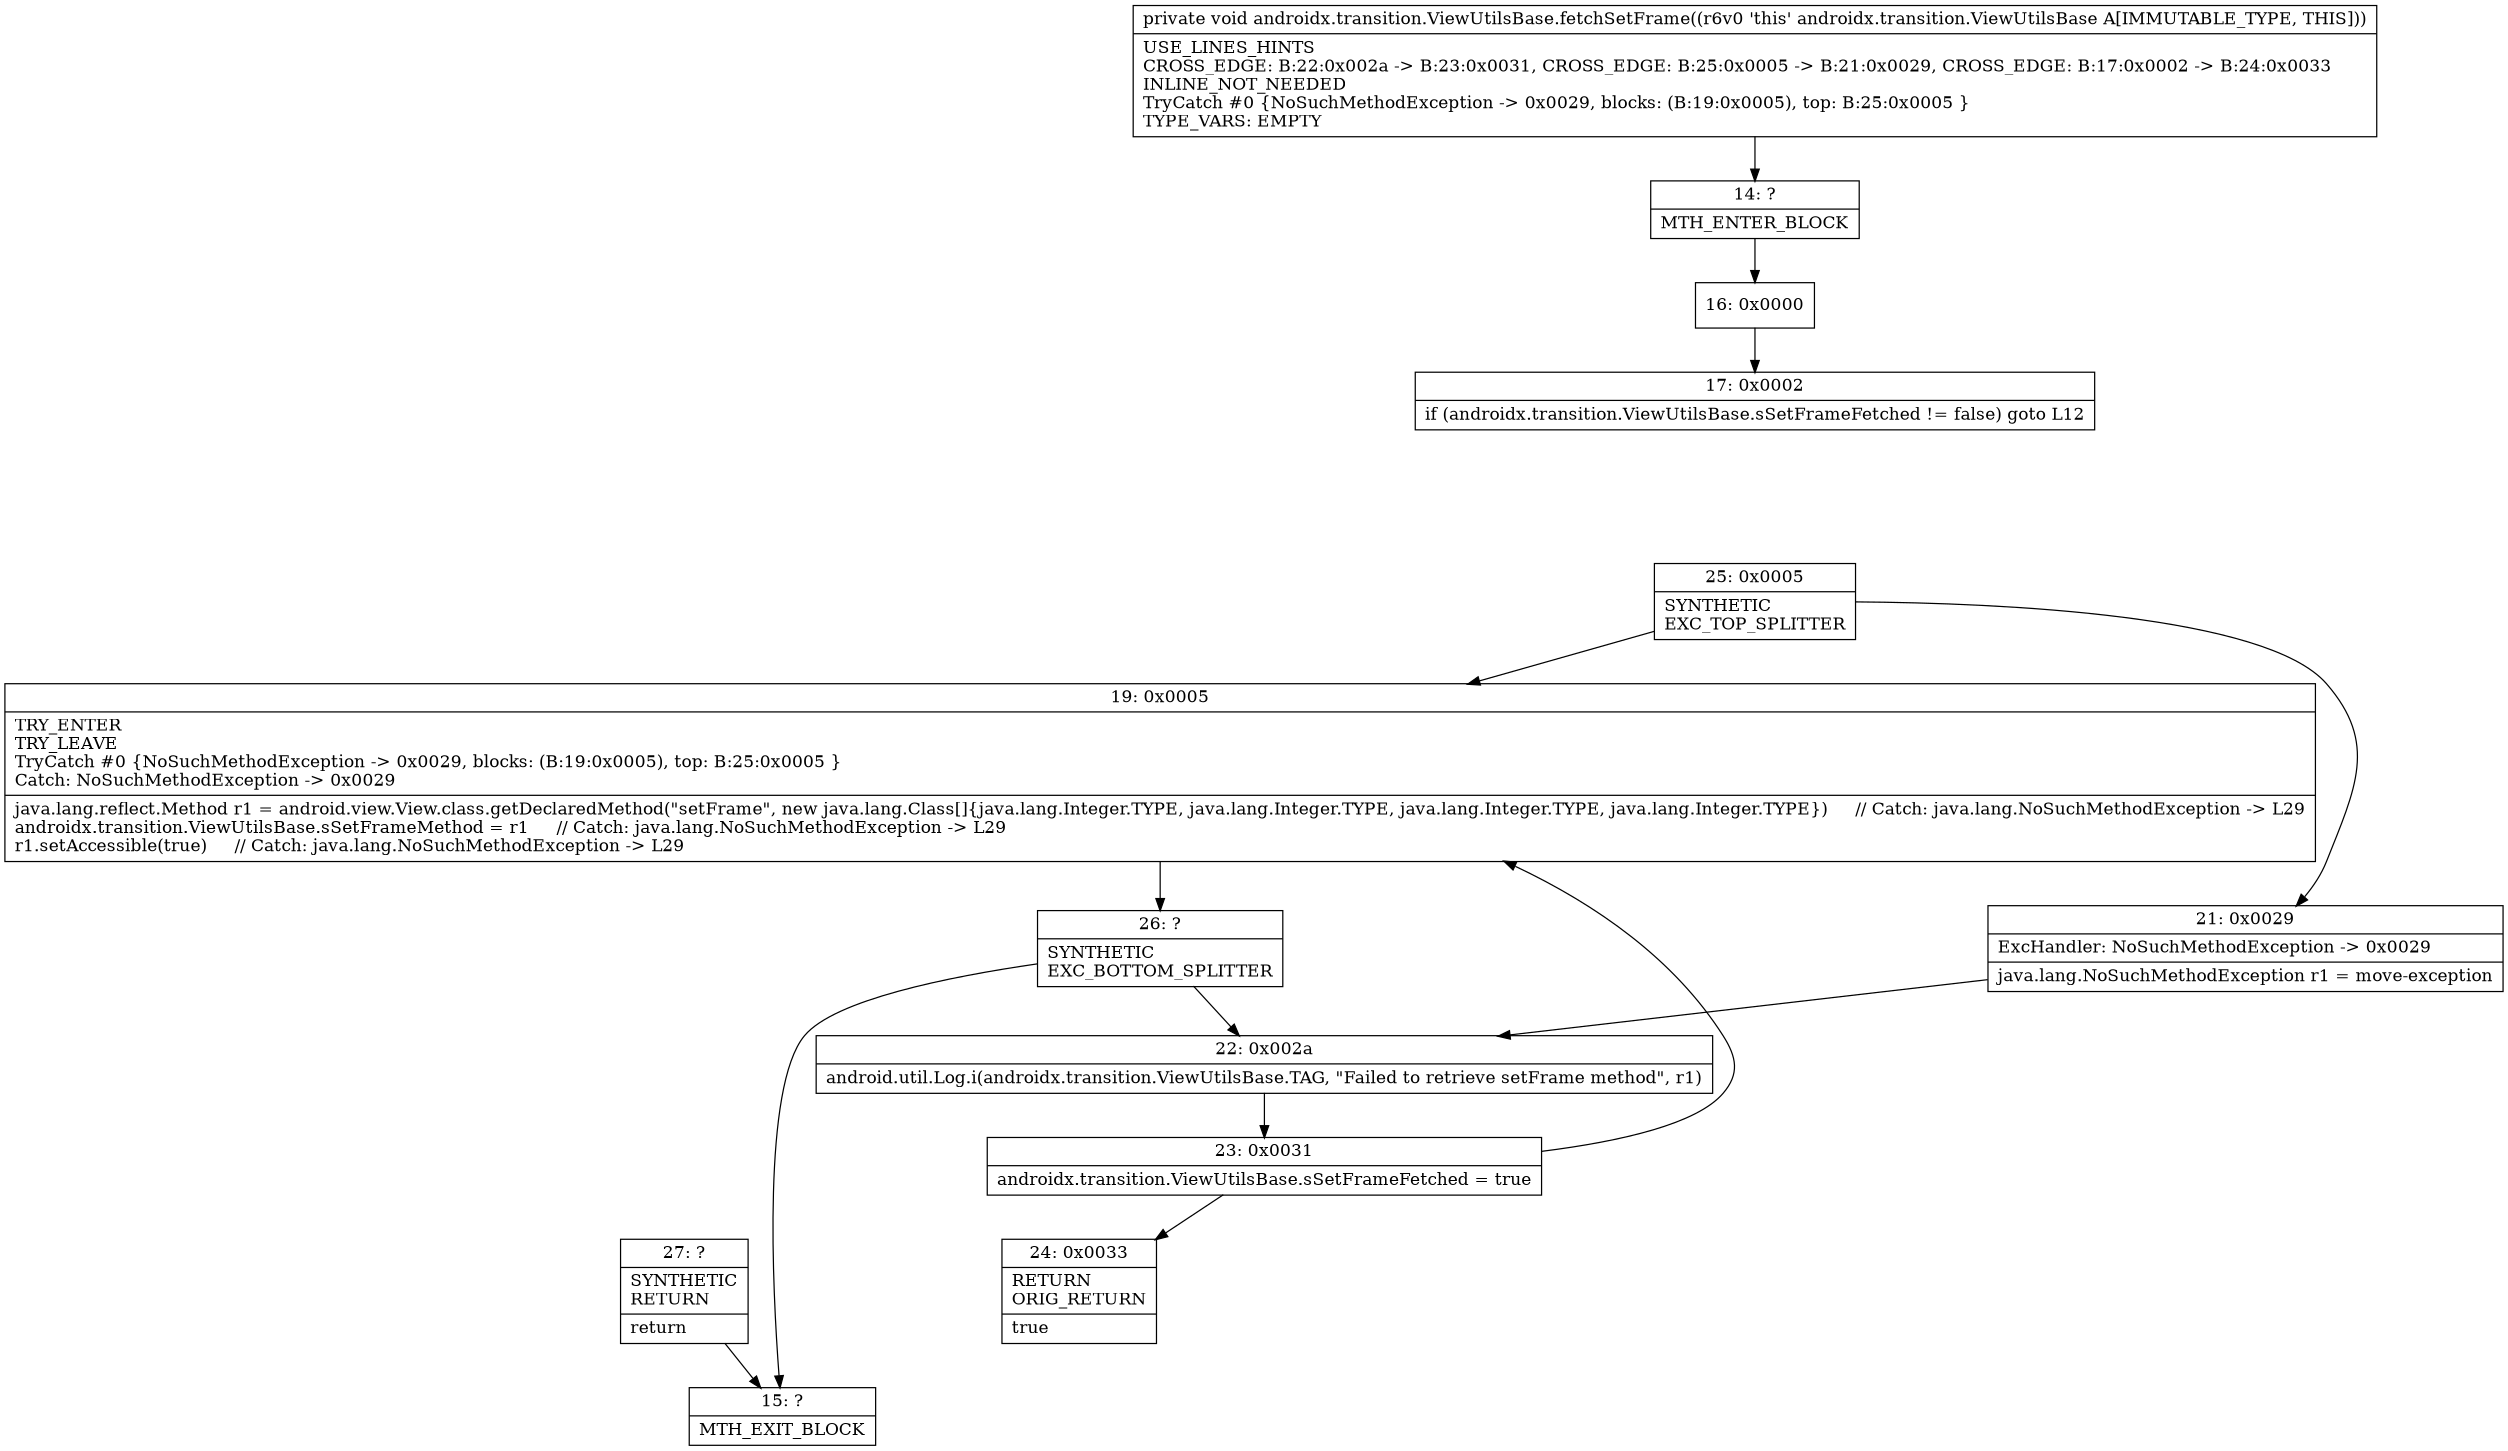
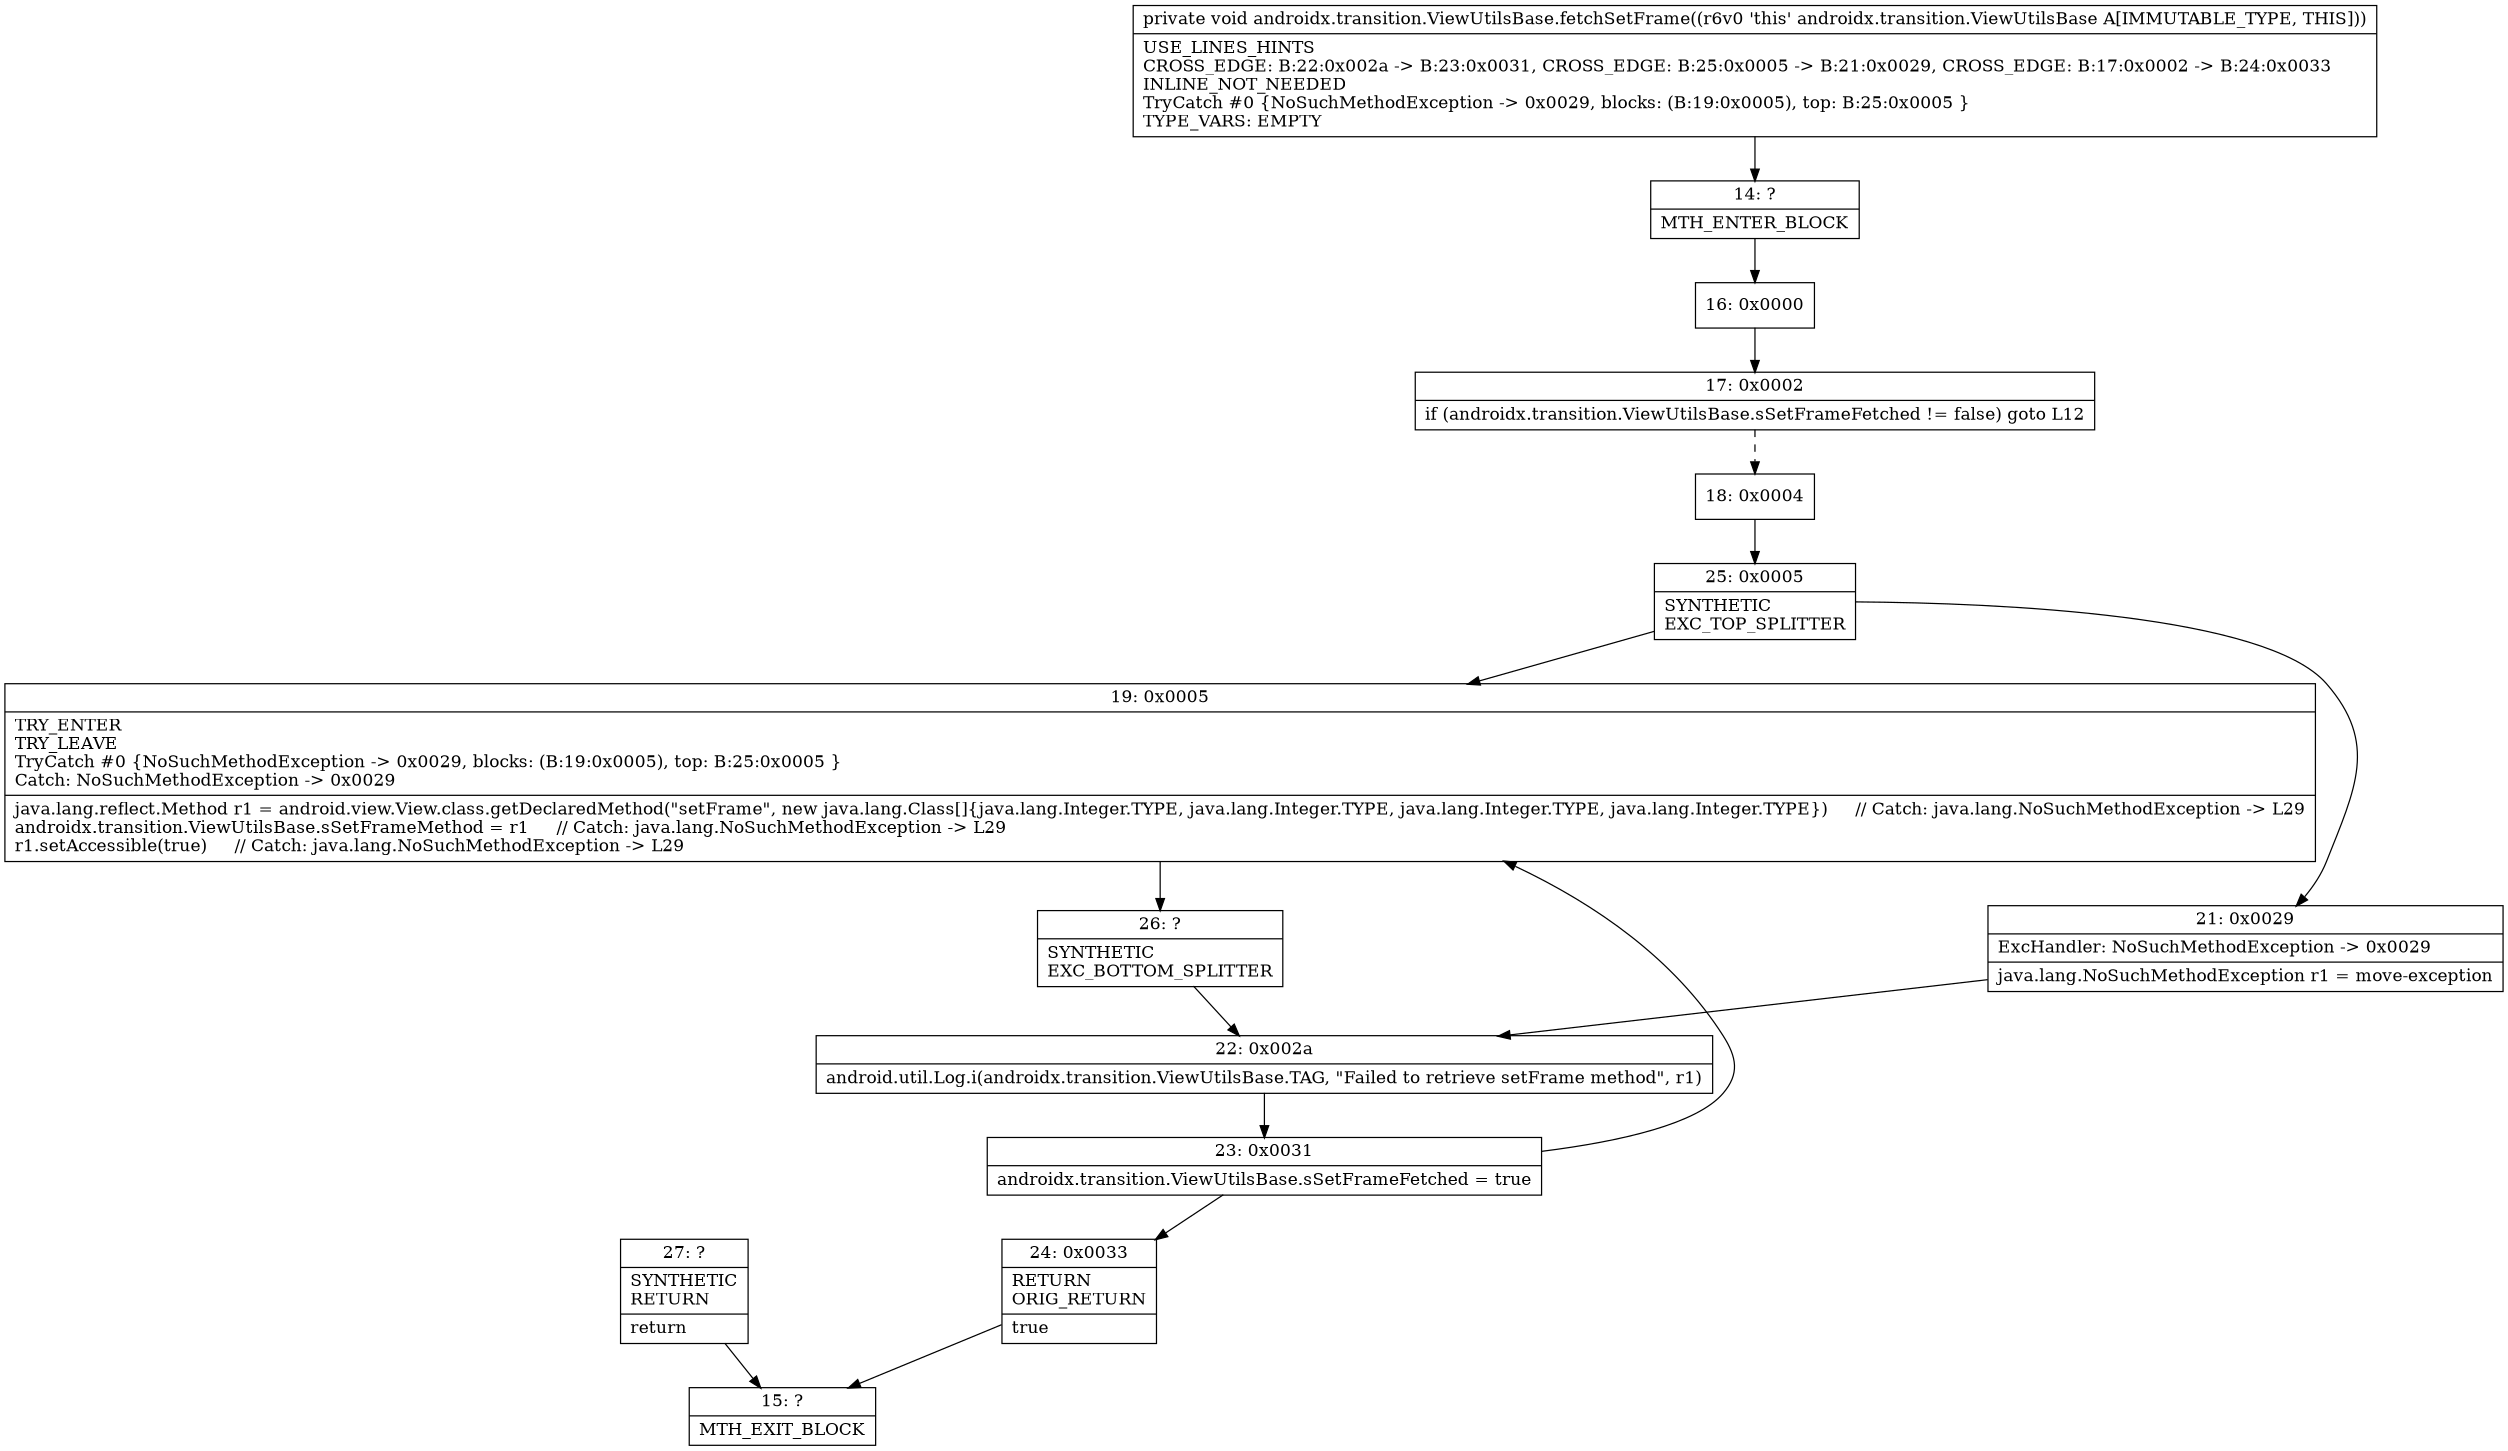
node "18: 0x0004": added
edge "26: ?" -> "15: ?": now "24: 0x0033" -> "15: ?"
